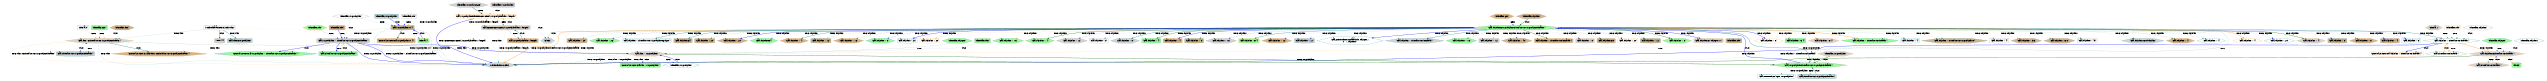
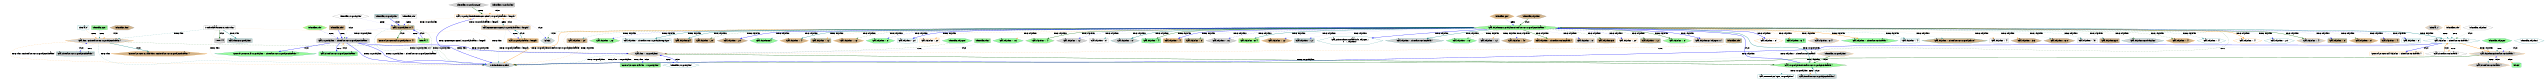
node "(Call,obj_tlen-=20)": added
